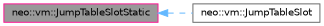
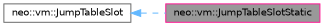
edge "neo::vm::JumpTableSlot" -> "neo::vm::JumpTableSlotStatic": reversed
